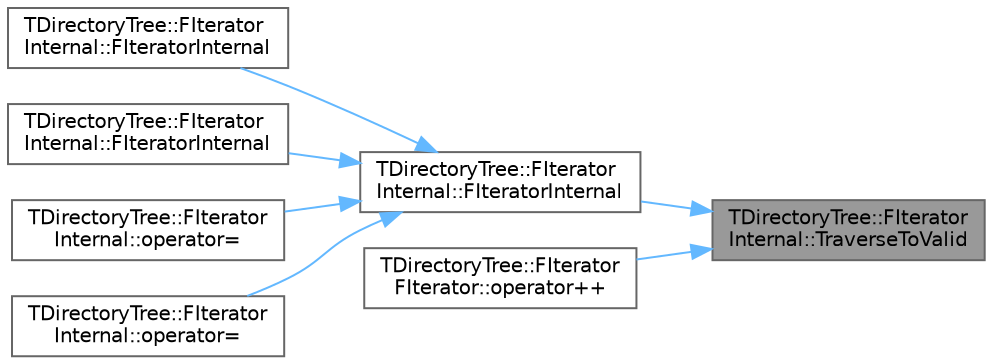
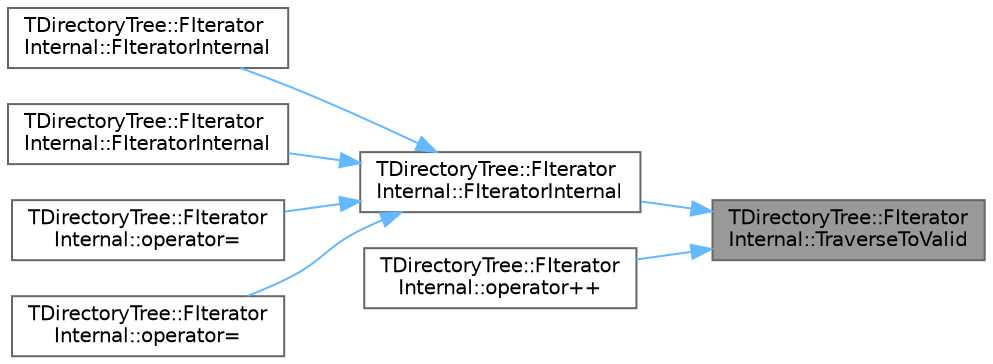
node "TDirectoryTree::FIterator FIterator::operator++": label "TDirectoryTree::FIterator FIterator::operator++" -> "TDirectoryTree::FIterator Internal::operator++"
